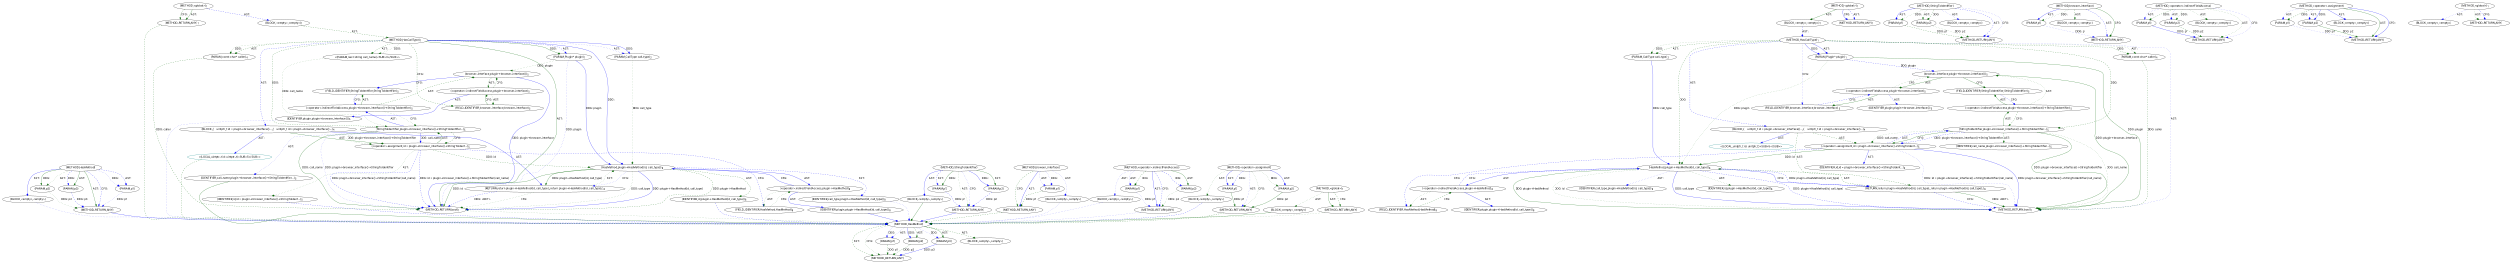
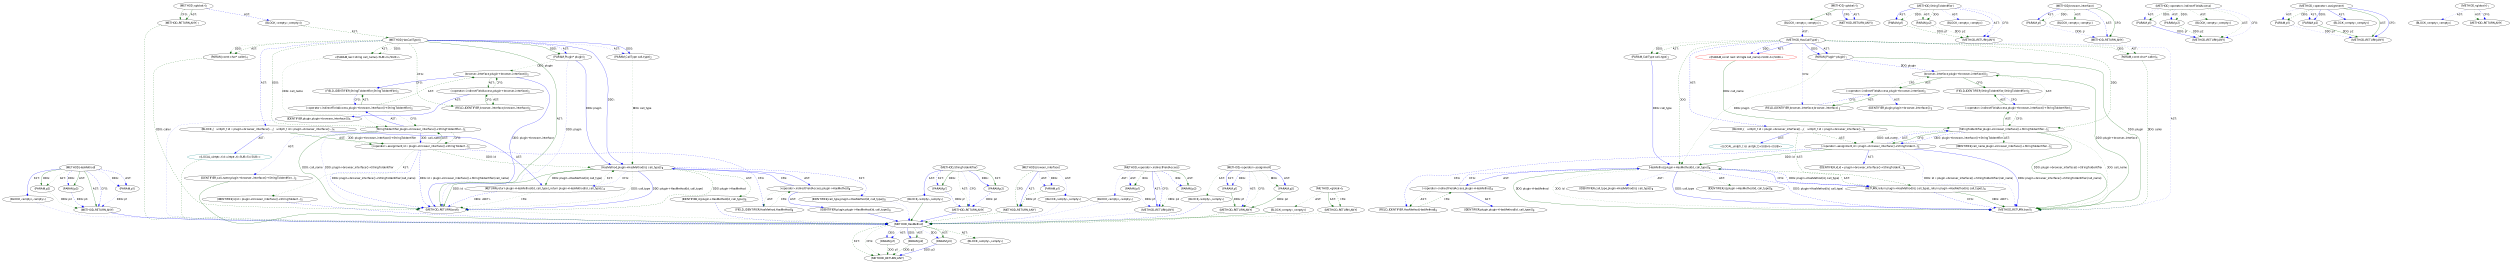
node "<(PARAM,const nacl::string& call_name)<SUB>3</SUB>>": added
